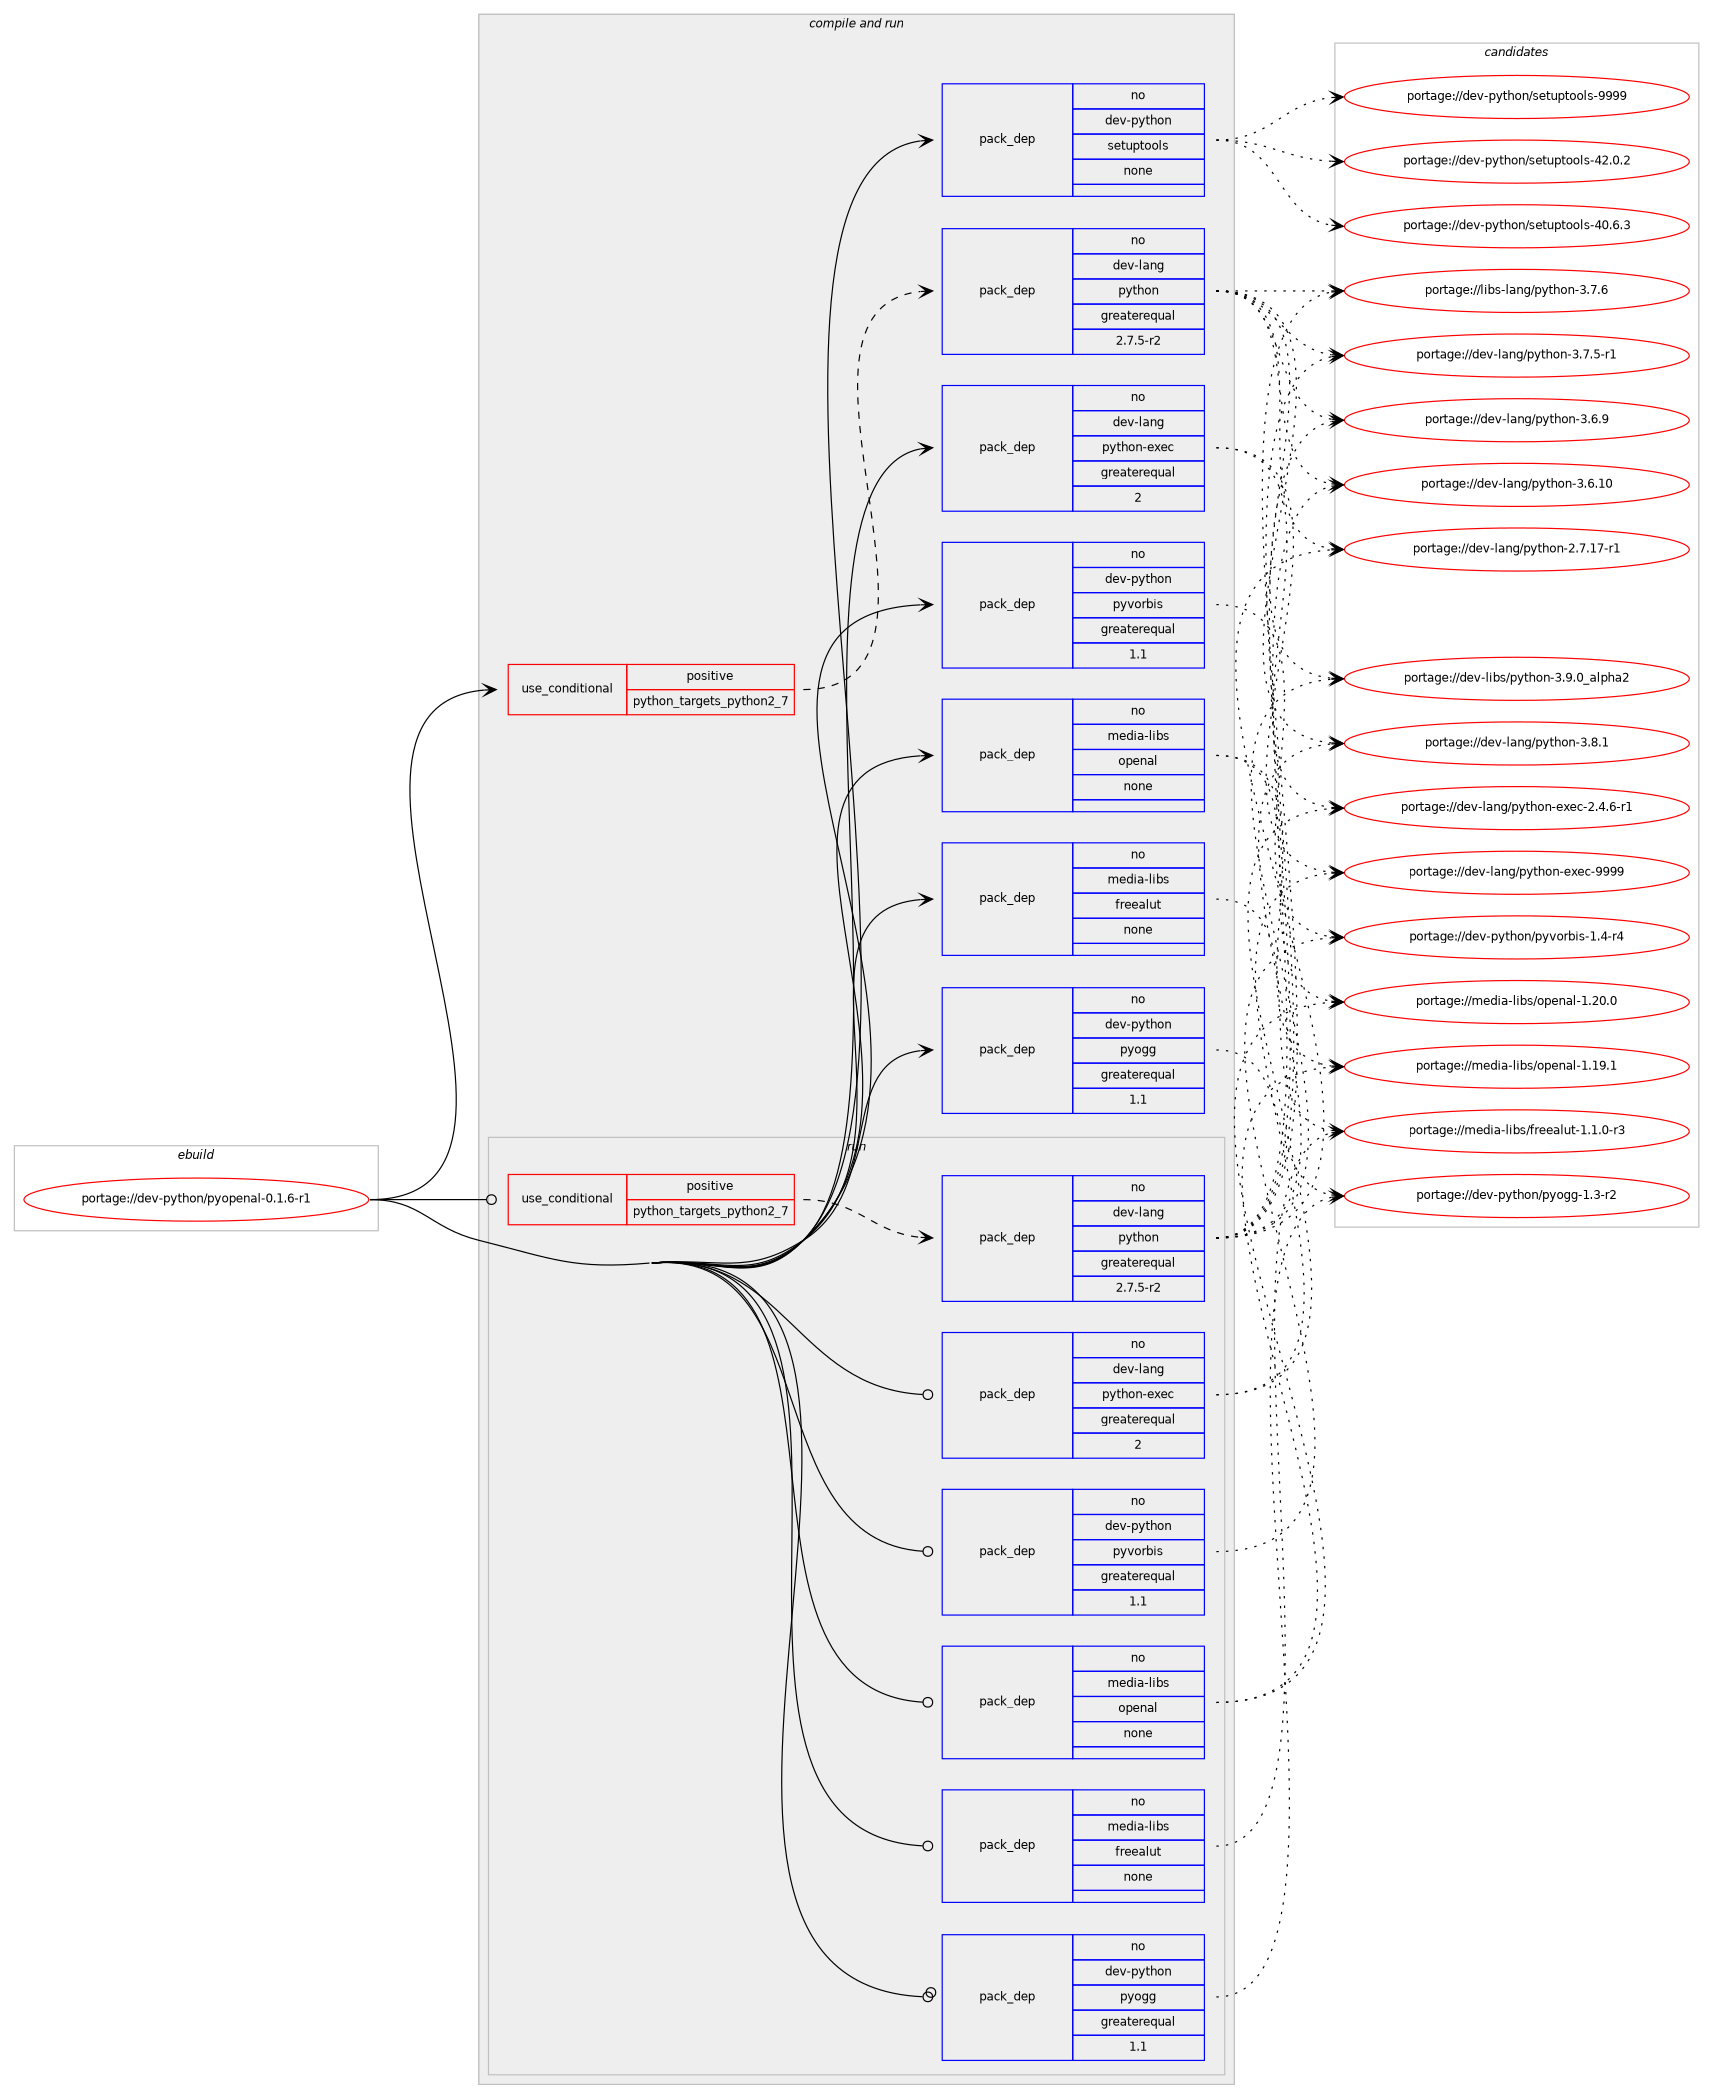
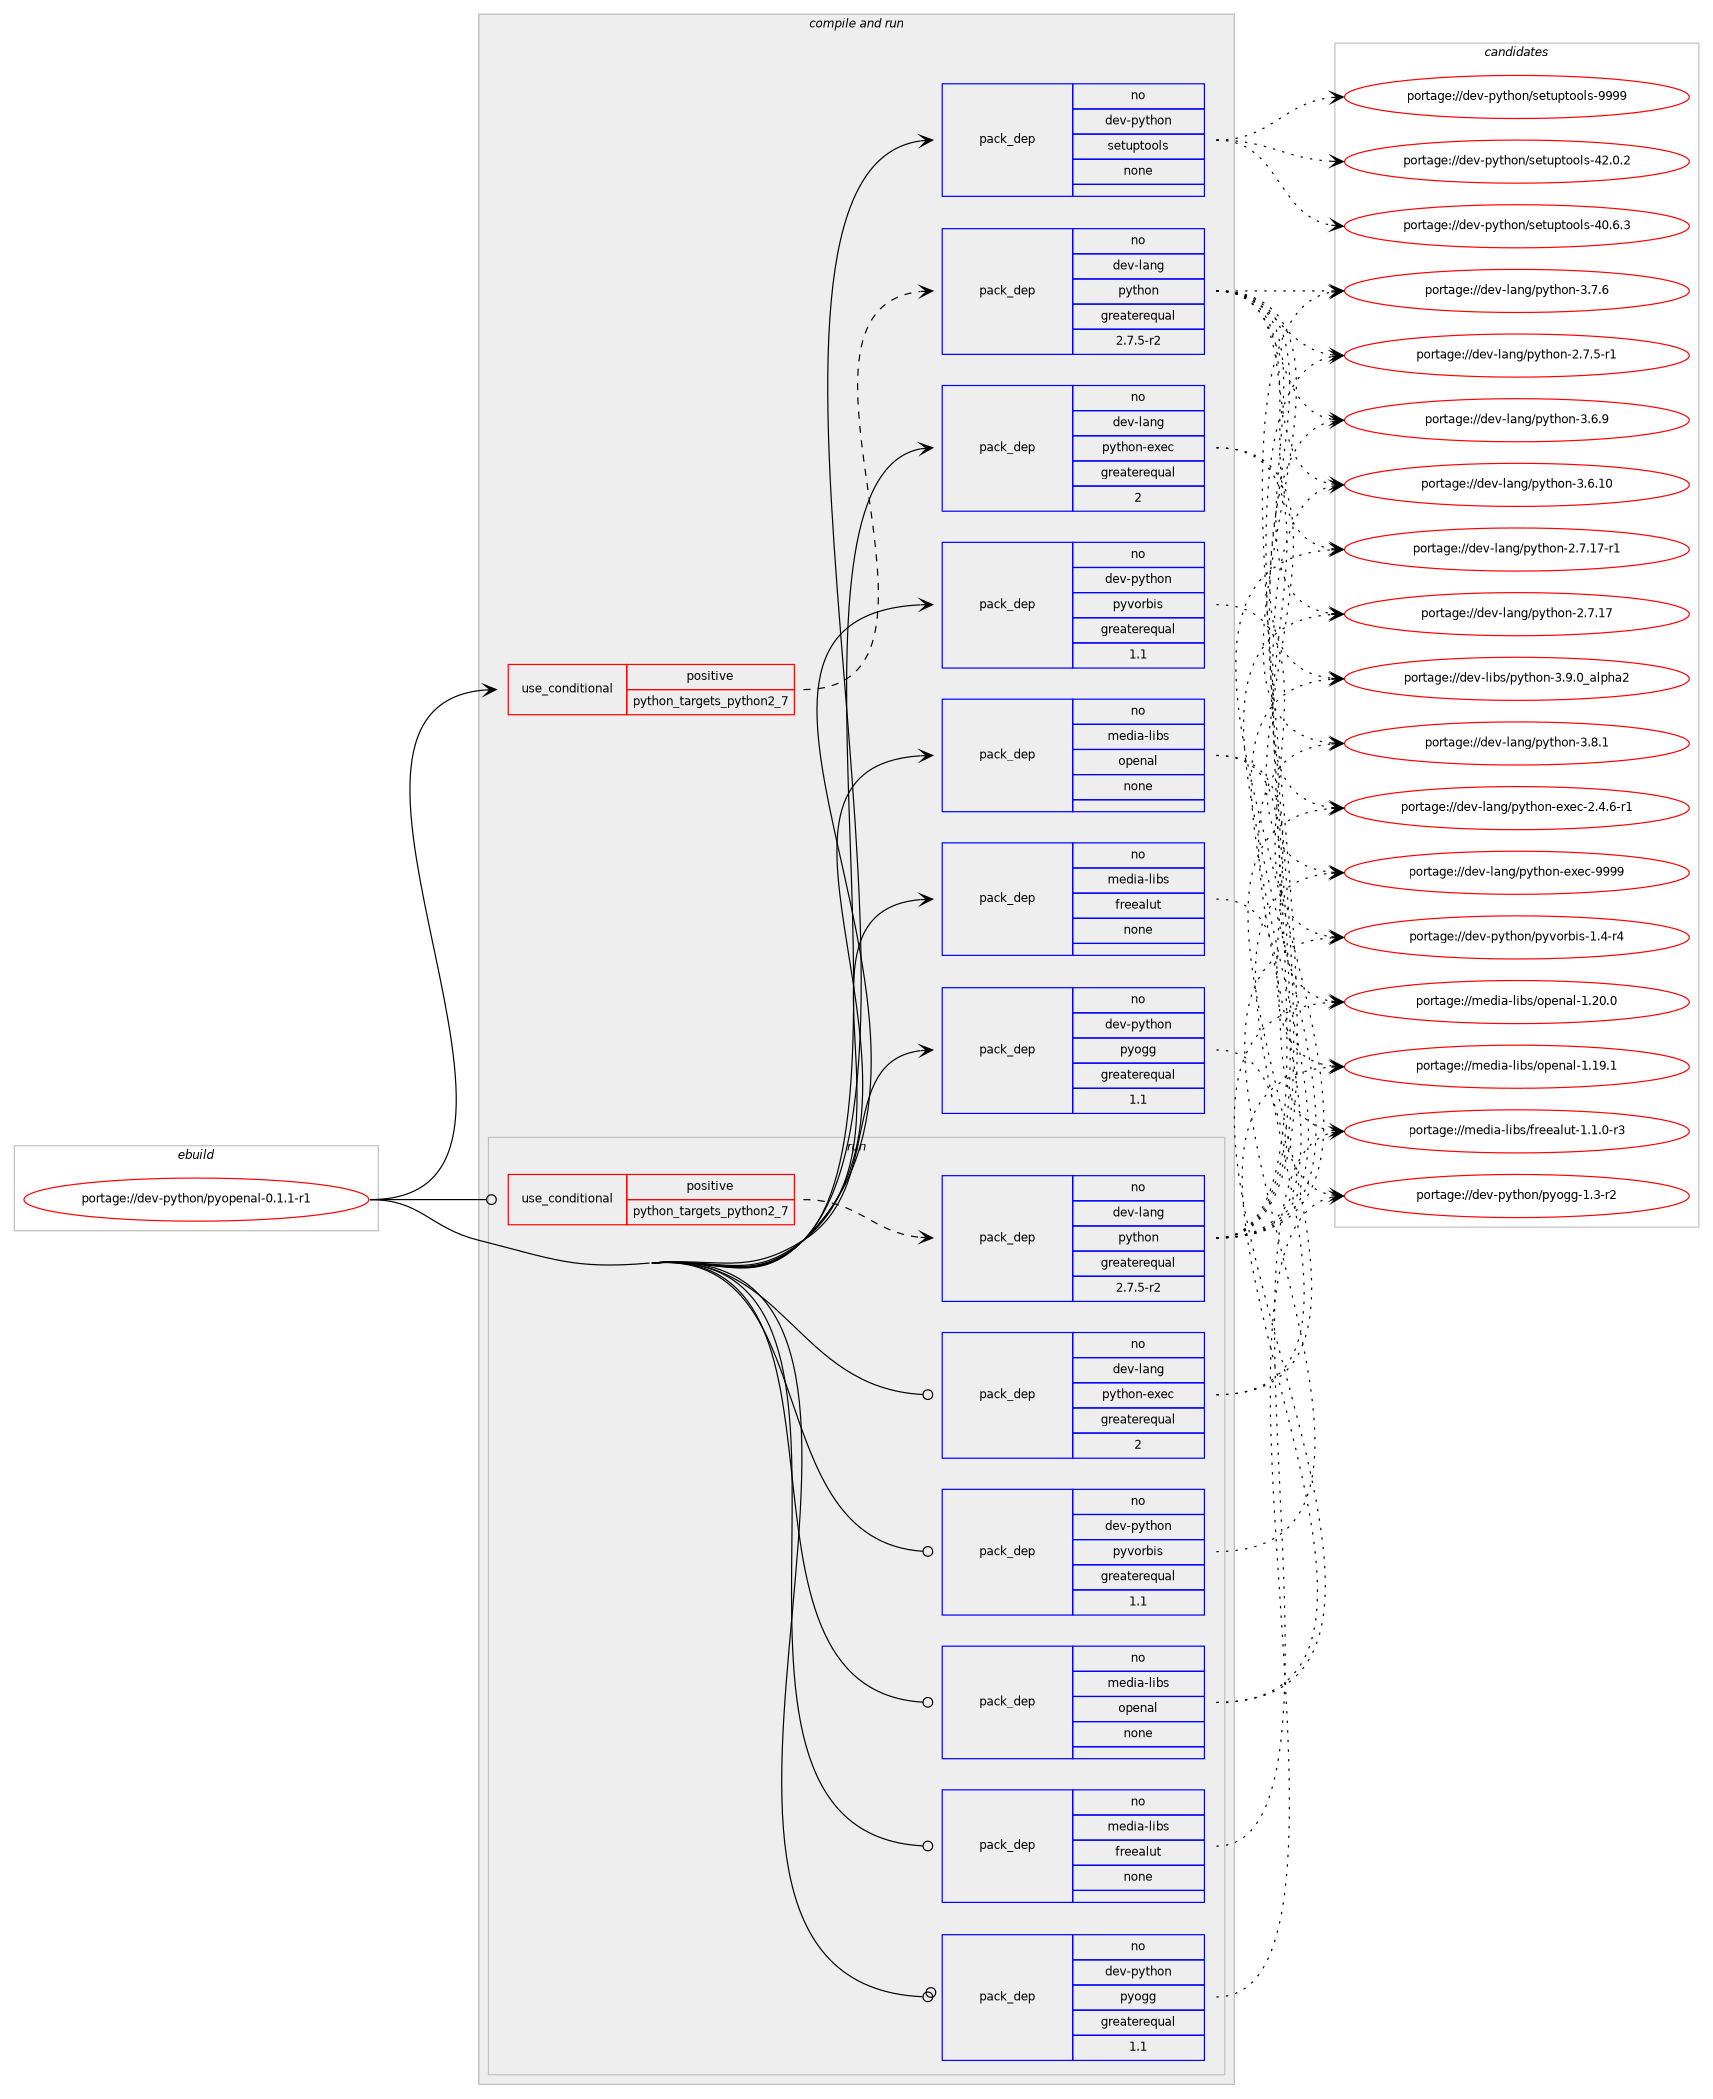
node "portage://libs-lang/python-3.7.6": label "portage://libs-lang/python-3.7.6" -> "portage://dev-lang/python-3.7.6"
node "portage://dev-lang/python-3.7.5-r1": label "portage://dev-lang/python-3.7.5-r1" -> "portage://dev-lang/python-2.7.5-r1"
node "portage://dev-lang/python-2.7.17": added
node "portage://dev-python/pyopenal-0.1.6-r1": label "portage://dev-python/pyopenal-0.1.6-r1" -> "portage://dev-python/pyopenal-0.1.1-r1"
